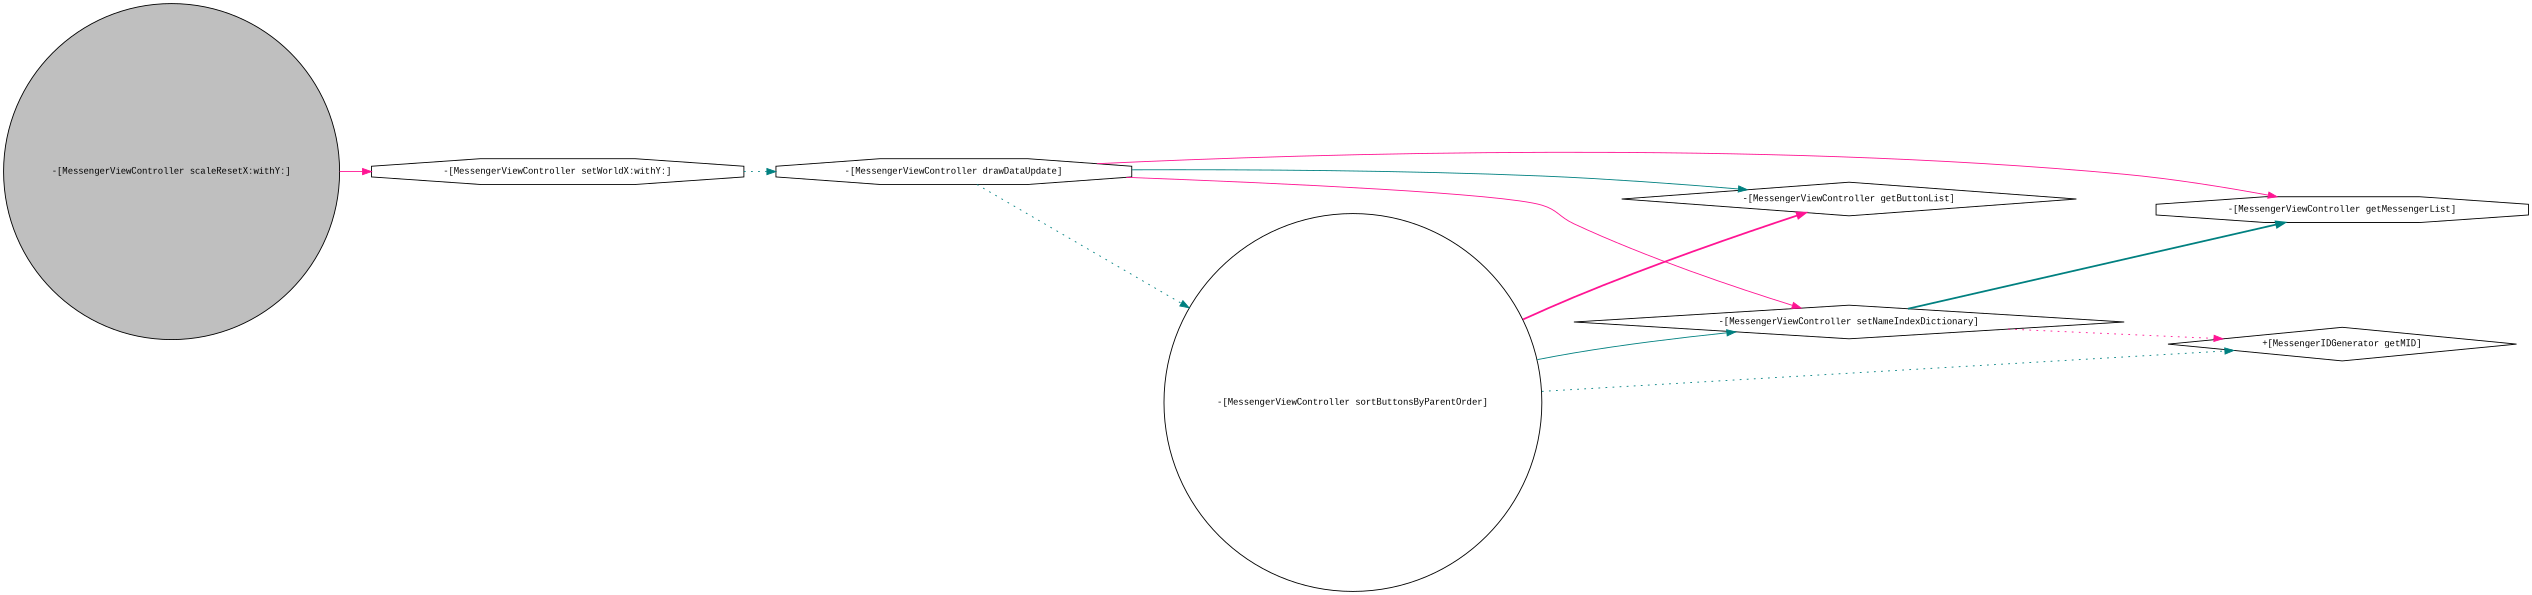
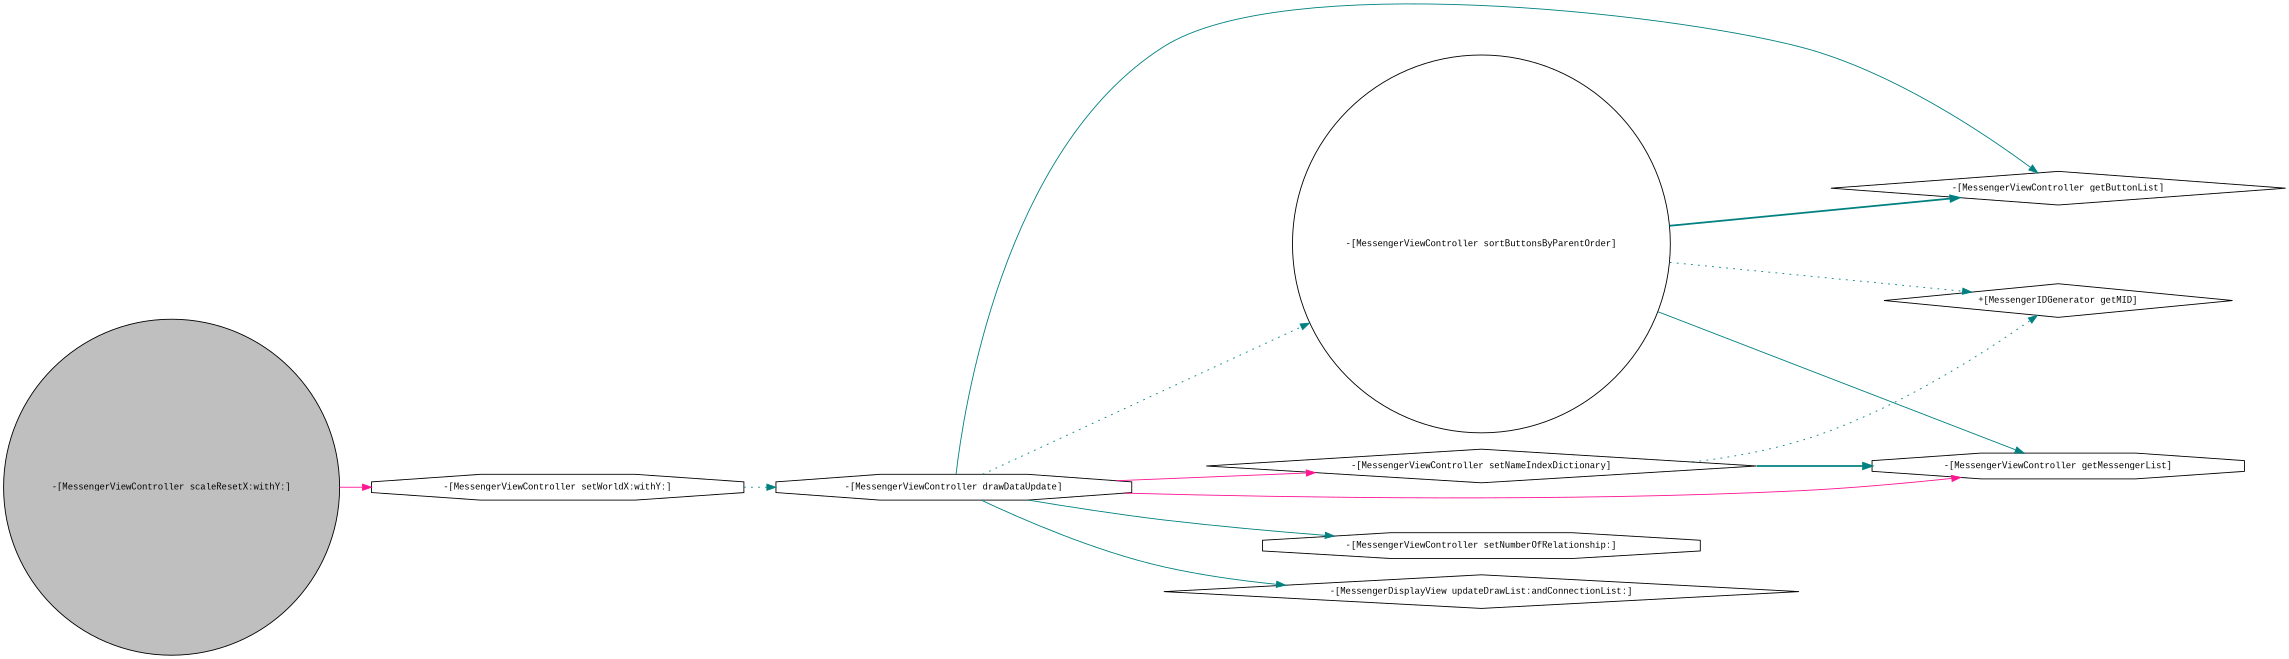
edge "-[MessengerViewController sortButtonsByParentOrder]" -> "-[MessengerViewController getButtonList]": color deeppink -> teal
edge "-[MessengerViewController setNameIndexDictionary]" -> "+[MessengerIDGenerator getMID]": color deeppink -> teal
edge "-[MessengerViewController sortButtonsByParentOrder]" -> "-[MessengerViewController setNameIndexDictionary]": now "-[MessengerViewController sortButtonsByParentOrder]" -> "-[MessengerViewController getMessengerList]"
node "-[MessengerViewController setNumberOfRelationship:]": added
node "-[MessengerDisplayView updateDrawList:andConnectionList:]": added
